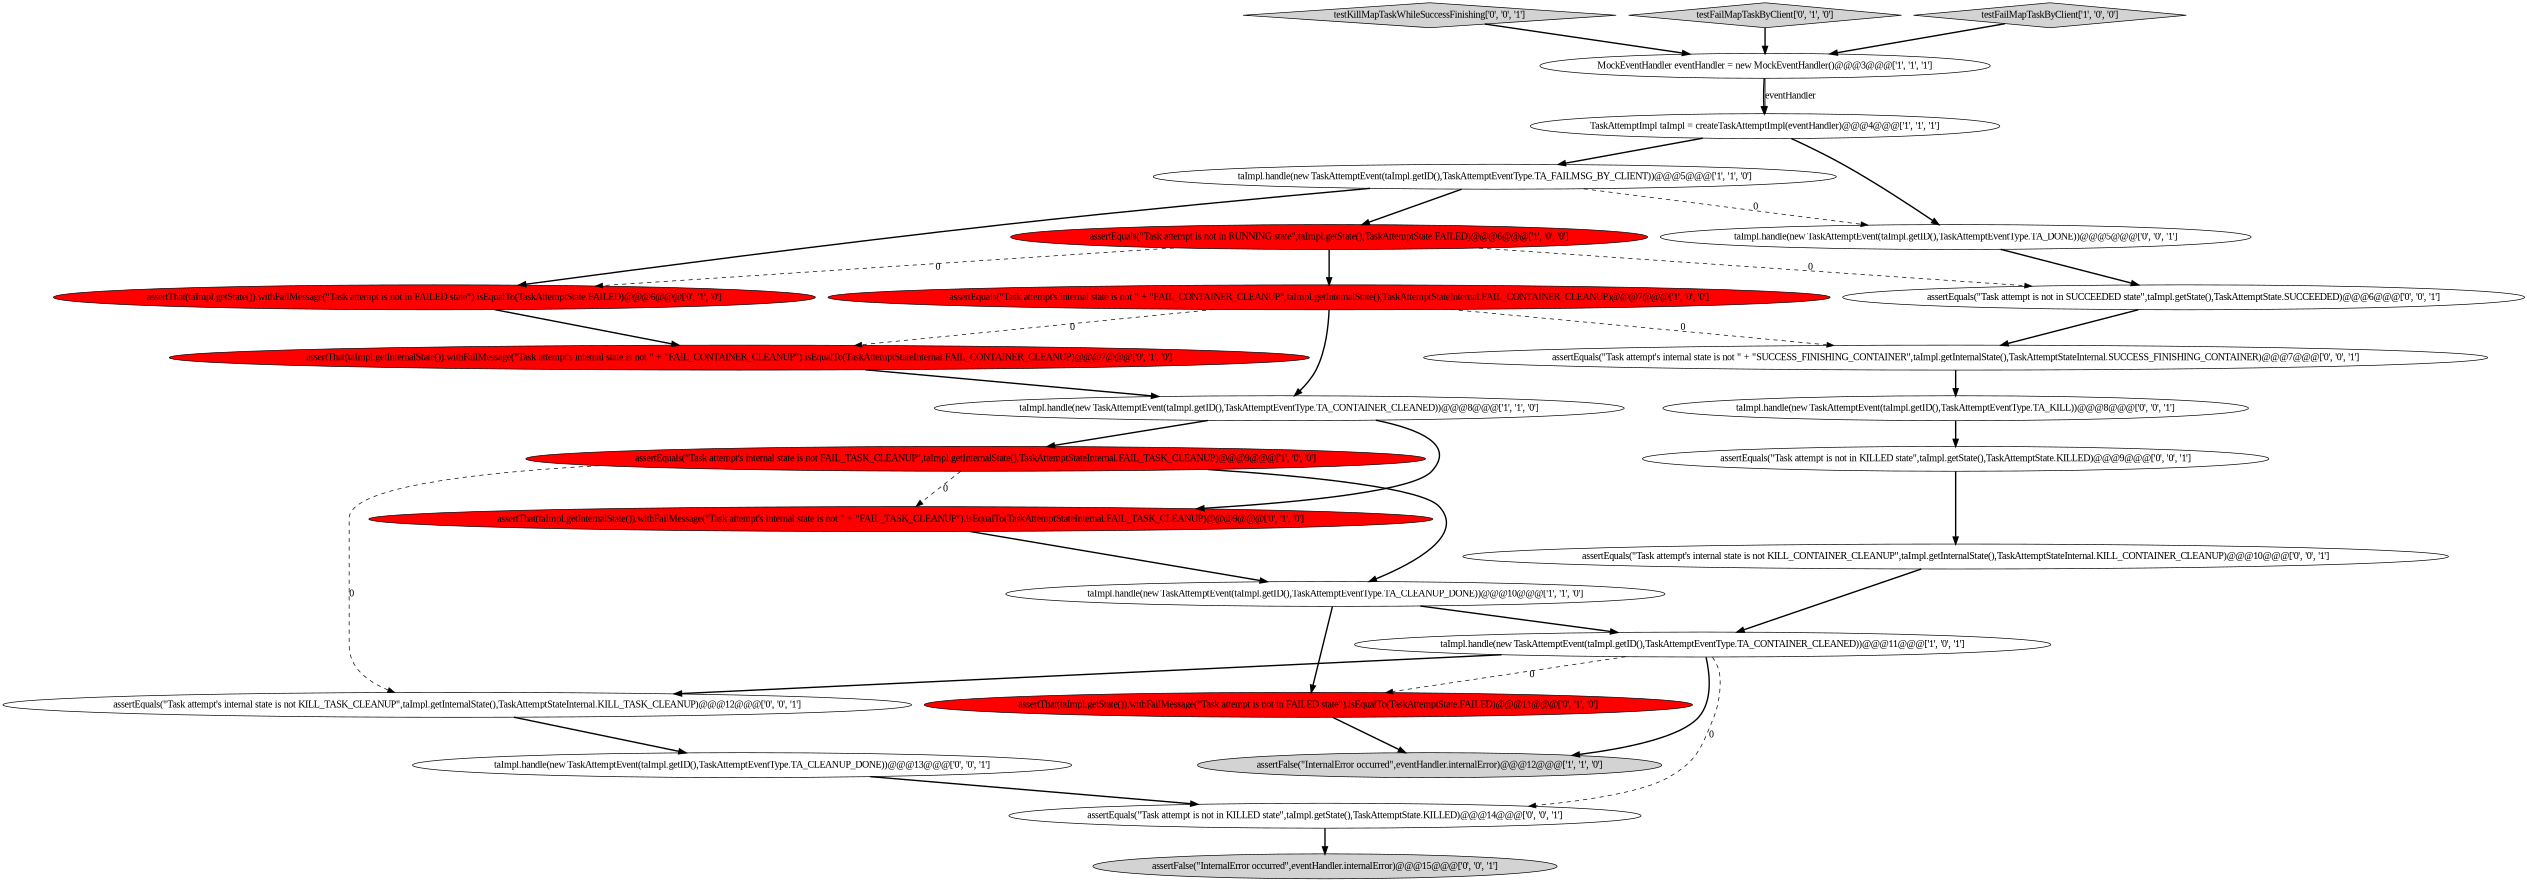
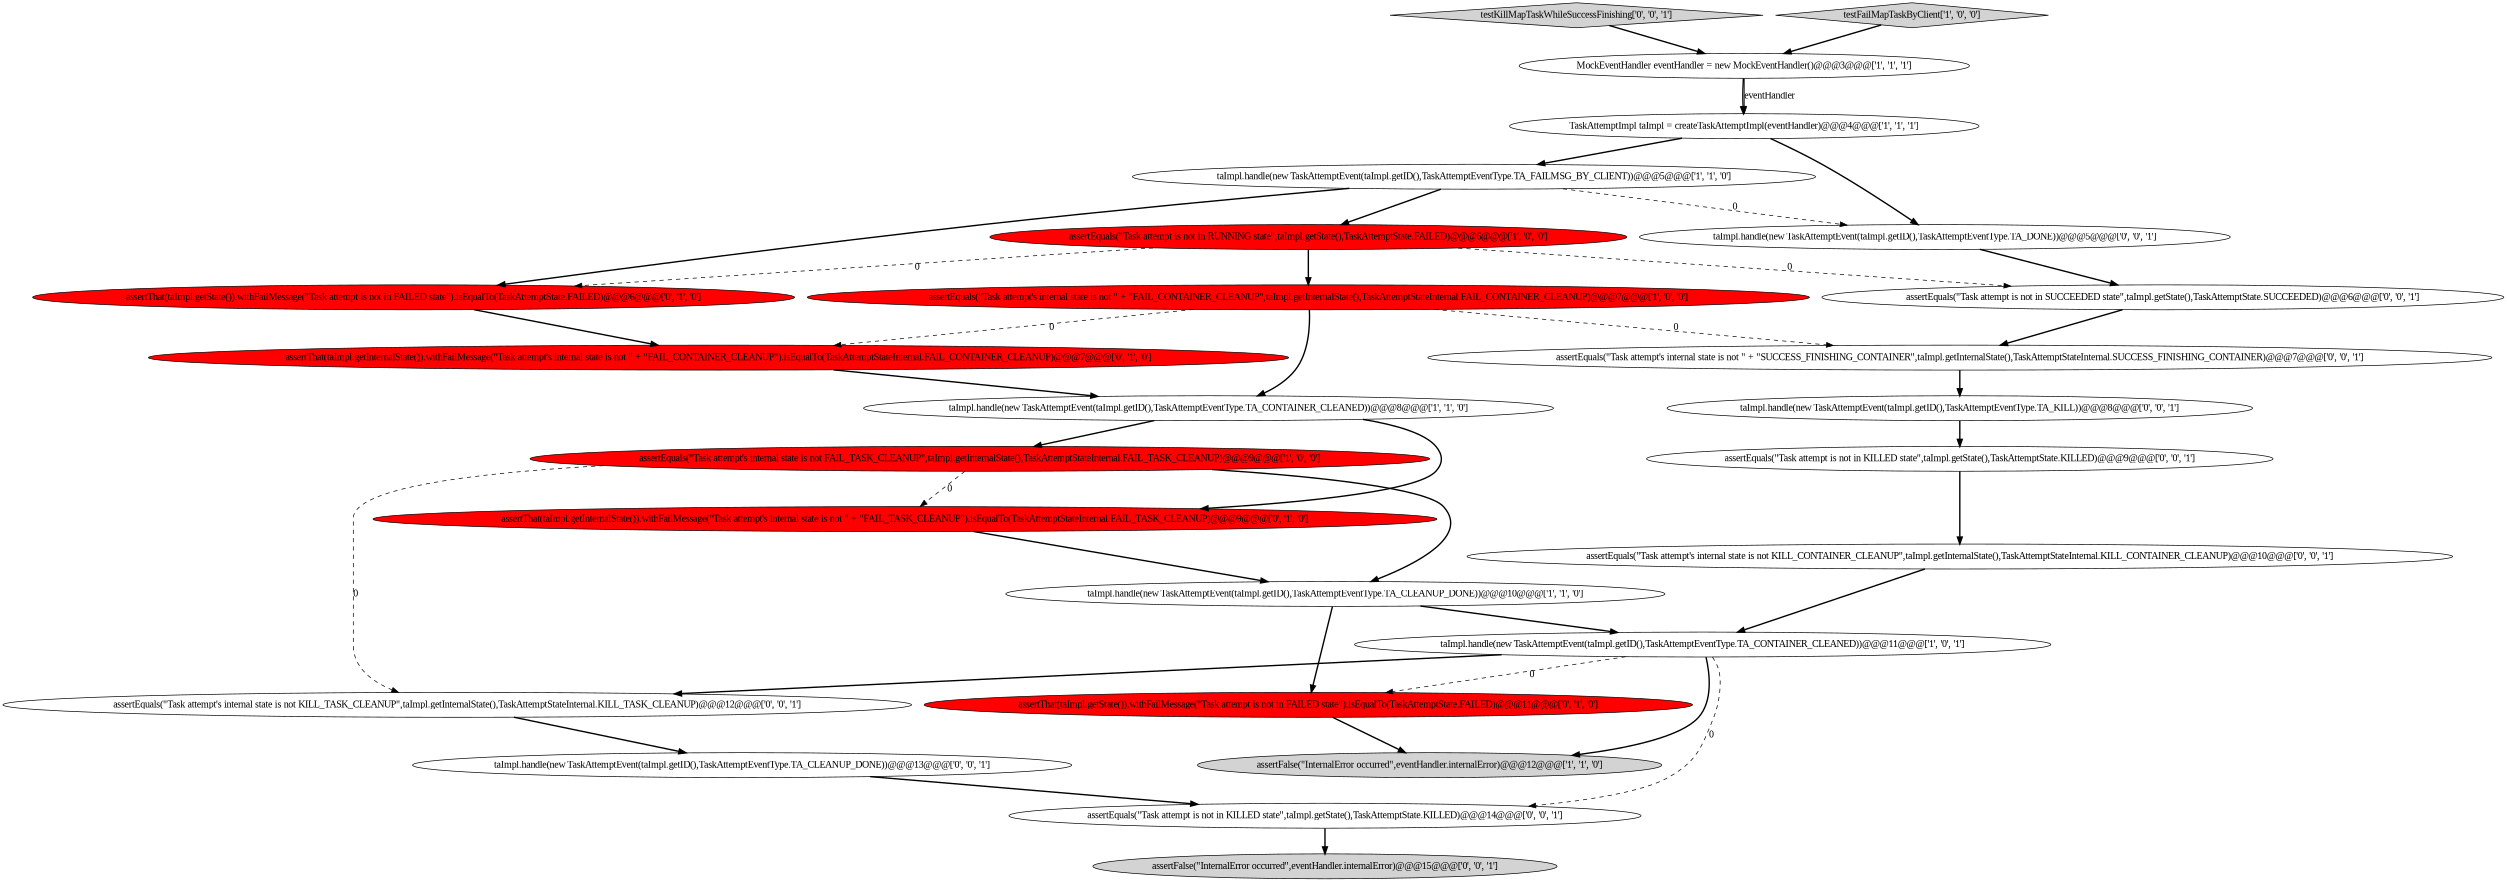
node "testFailMapTaskByClient['0', '1', '0']": removed
